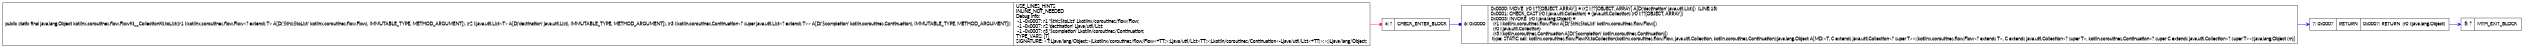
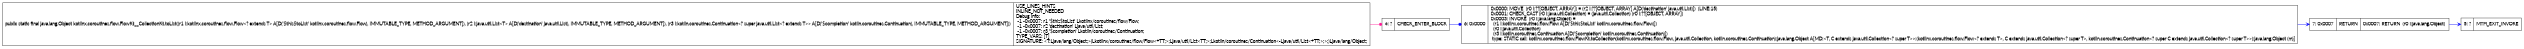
node "5: ?": text "MTH_EXIT_BLOCK" -> "MTH_EXIT_INVOKE"
